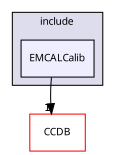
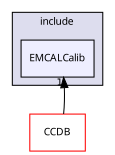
edge "EMCALCalib" -> "CCDB": reversed
